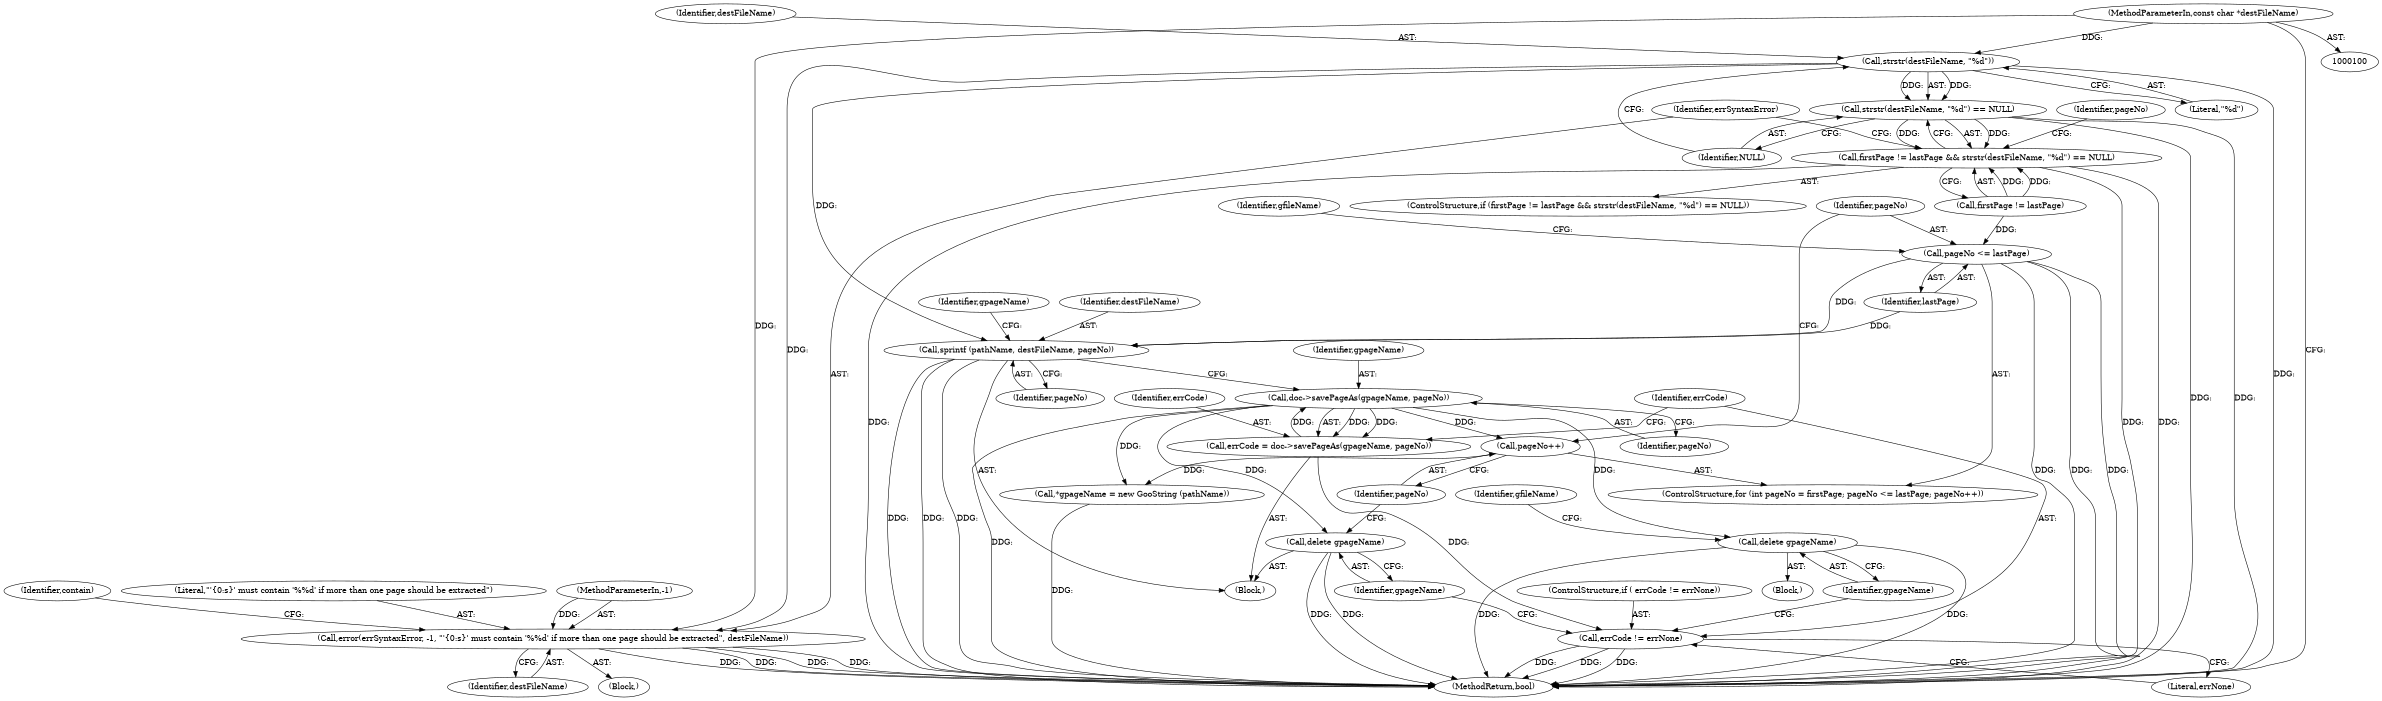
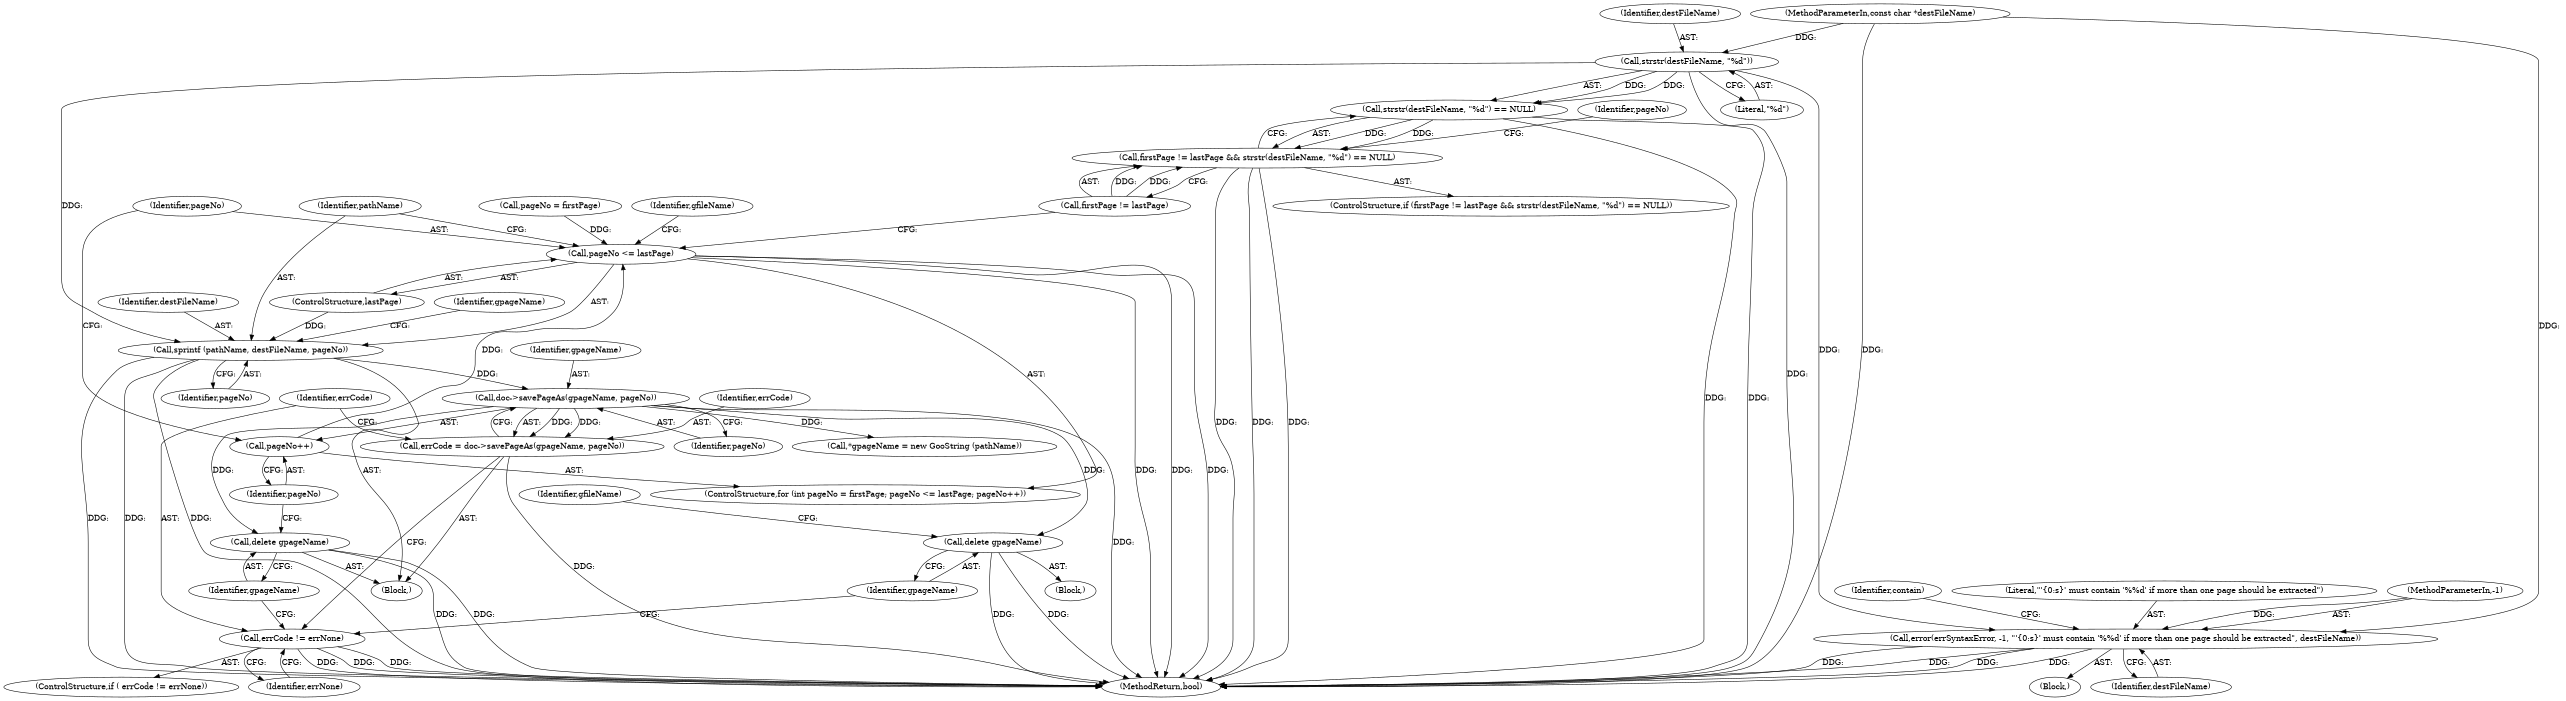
node "1000100": removed
node "(Identifier,errSyntaxError)": removed
node "(Identifier,NULL)": removed
node "(Identifier,pathName)": added
node "(Call,pageNo = firstPage)": added
edge "(Call,firstPage != lastPage)" -> "(Call,pageNo <= lastPage)": label "DDG: " -> "CFG: "
edge "(Call,pageNo <= lastPage)" -> "(Call,sprintf (pathName, destFileName, pageNo))": label "DDG: " -> "AST: "
node "(Identifier,lastPage)": label "(Identifier,lastPage)" -> "(ControlStructure,lastPage)"
edge "(MethodParameterIn,const char *destFileName)" -> "(MethodReturn,bool)": label "CFG: " -> "DDG: "
edge "(Call,sprintf (pathName, destFileName, pageNo))" -> "(Call,doc->savePageAs(gpageName, pageNo))": label "CFG: " -> "DDG: "
edge "(Call,errCode = doc->savePageAs(gpageName, pageNo))" -> "(Call,doc->savePageAs(gpageName, pageNo))": label "DDG: " -> "CFG: "
edge "(Call,doc->savePageAs(gpageName, pageNo))" -> "(Call,pageNo++)": label "DDG: " -> "AST: "
edge "(Call,pageNo++)" -> "(Call,*gpageName = new GooString (pathName))": now "(Call,pageNo++)" -> "(Call,pageNo <= lastPage)"
edge "(Call,errCode = doc->savePageAs(gpageName, pageNo))" -> "(Call,errCode != errNone)": label "DDG: " -> "CFG: "
edge "(ControlStructure,if ( errCode != errNone))" -> "(Call,errCode != errNone)": reversed
edge "(Call,*gpageName = new GooString (pathName))" -> "(MethodReturn,bool)": now "(Call,errCode = doc->savePageAs(gpageName, pageNo))" -> "(MethodReturn,bool)"
node "(Literal,errNone)": label "(Literal,errNone)" -> "(Identifier,errNone)"
